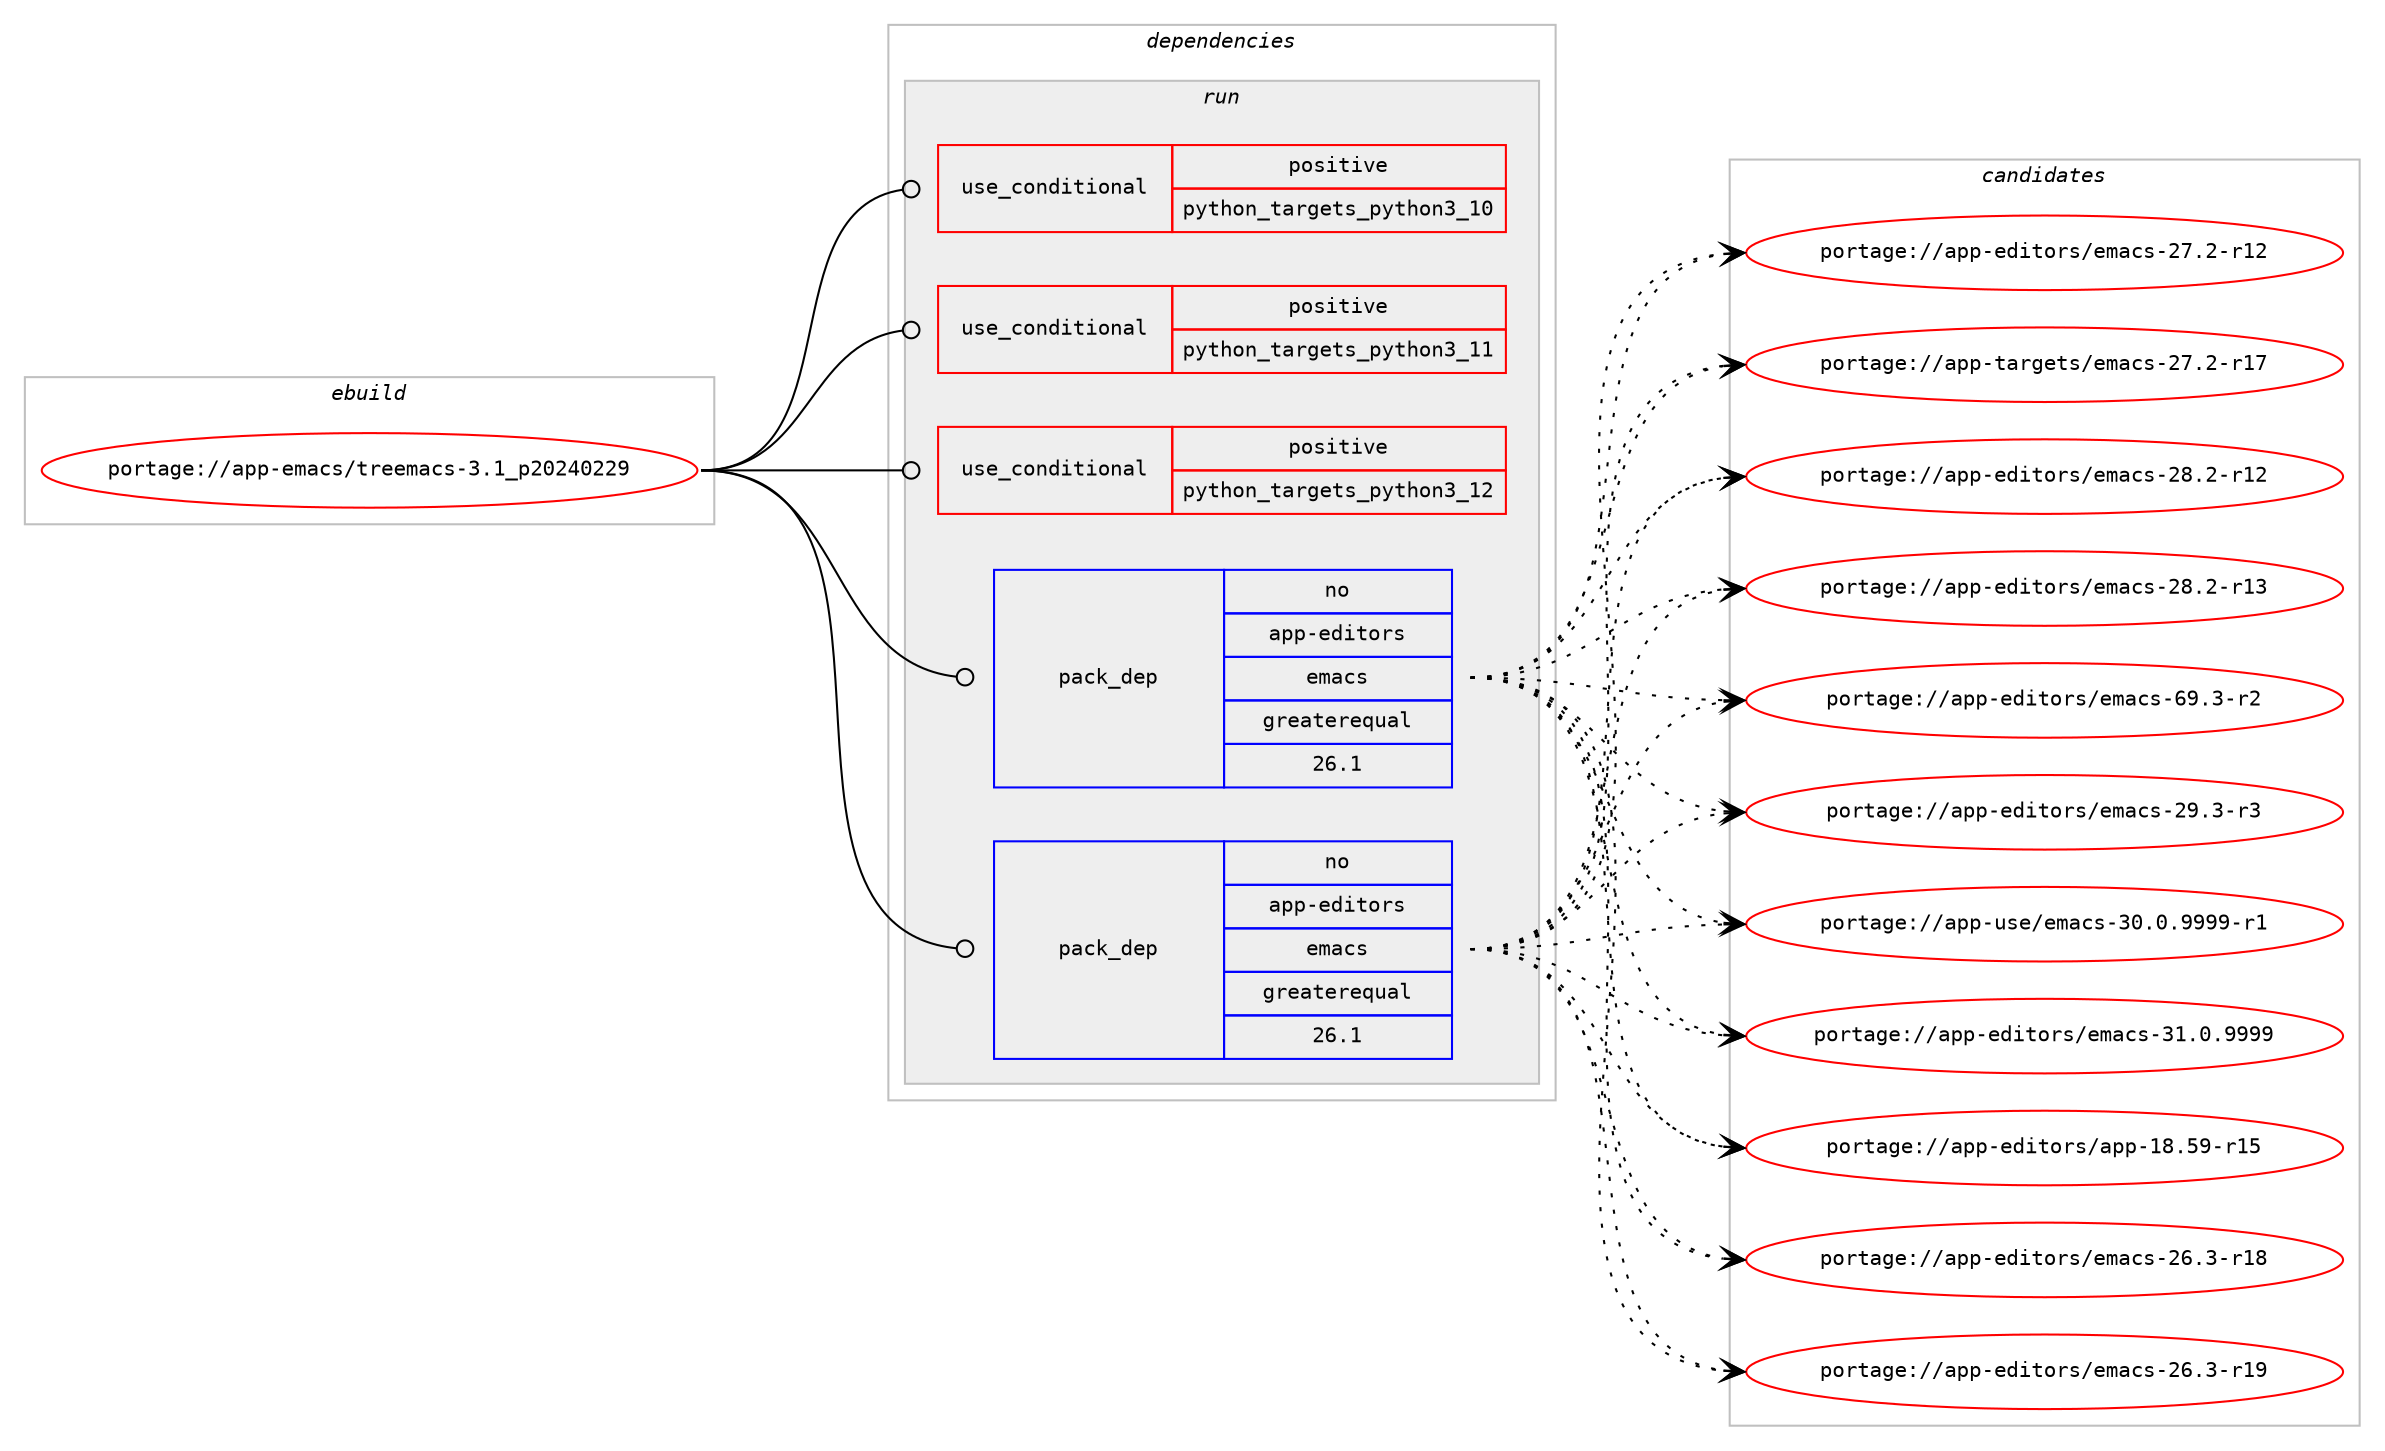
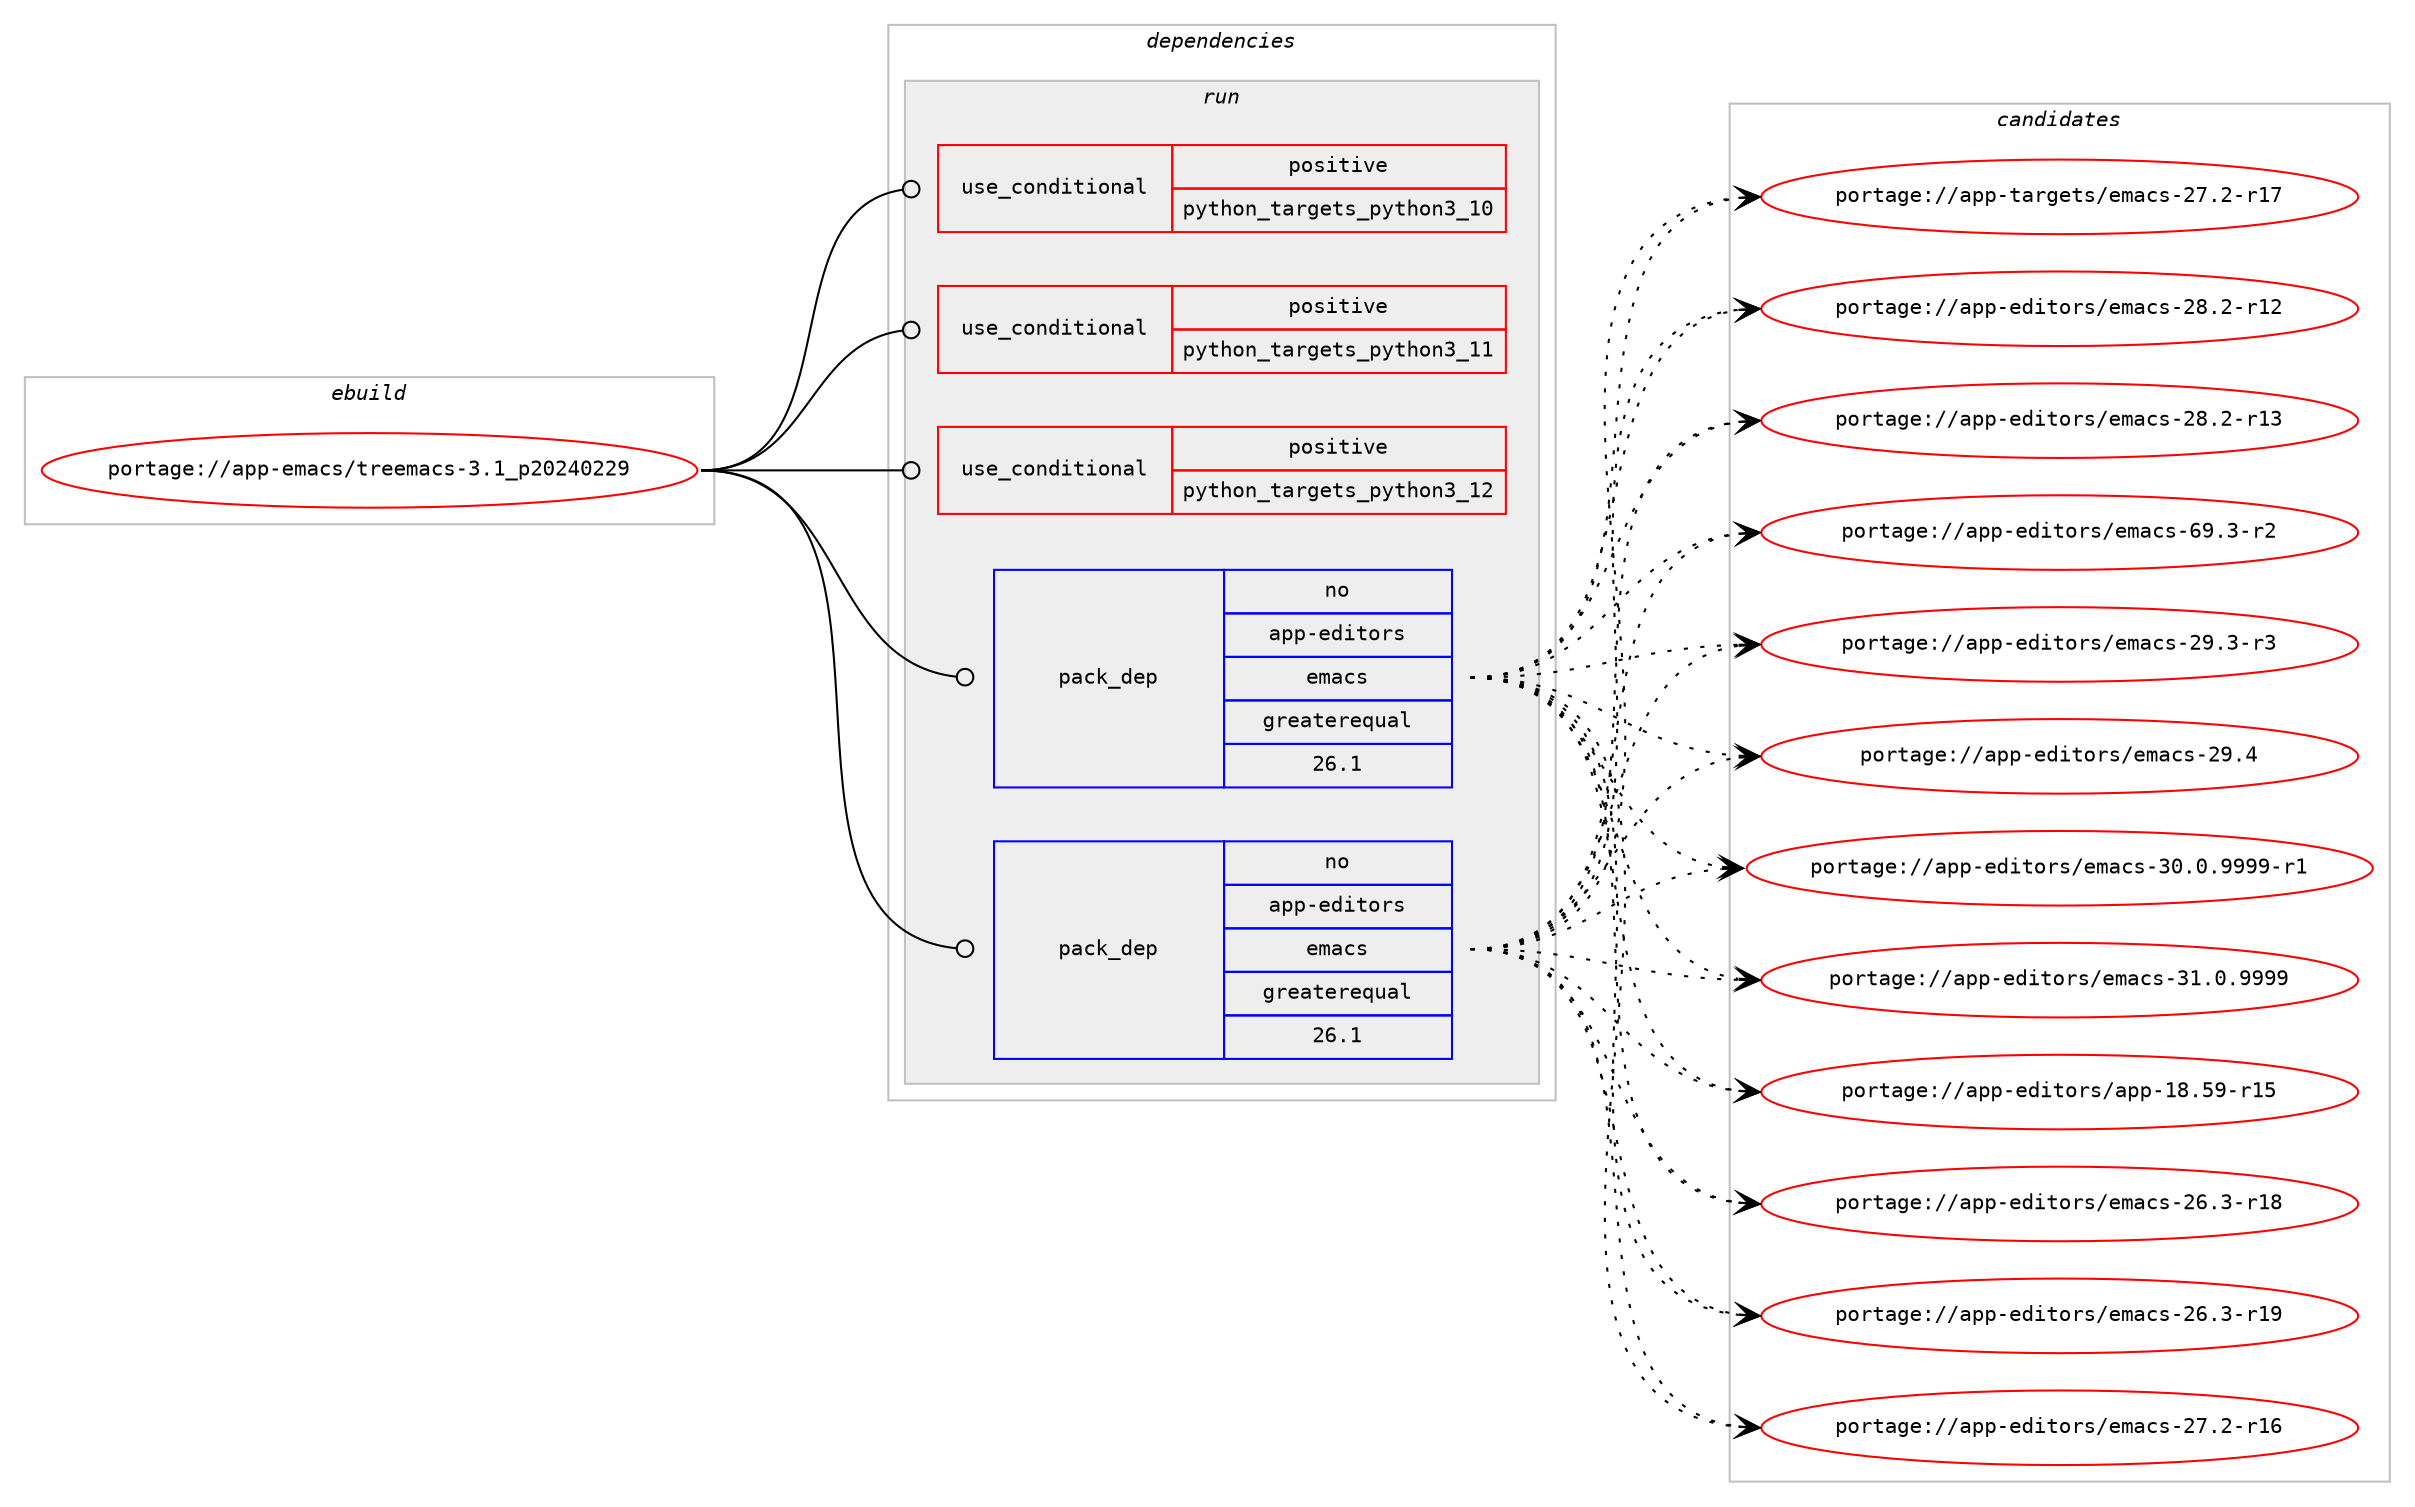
node "portage://app-editors/emacs-27.2-r12": label "portage://app-editors/emacs-27.2-r12" -> "portage://app-editors/emacs-27.2-r16"
node "portage://app-editors/emacs-29.4": added
node "portage://app-use/emacs-30.0.9999-r1": label "portage://app-use/emacs-30.0.9999-r1" -> "portage://app-editors/emacs-30.0.9999-r1"
